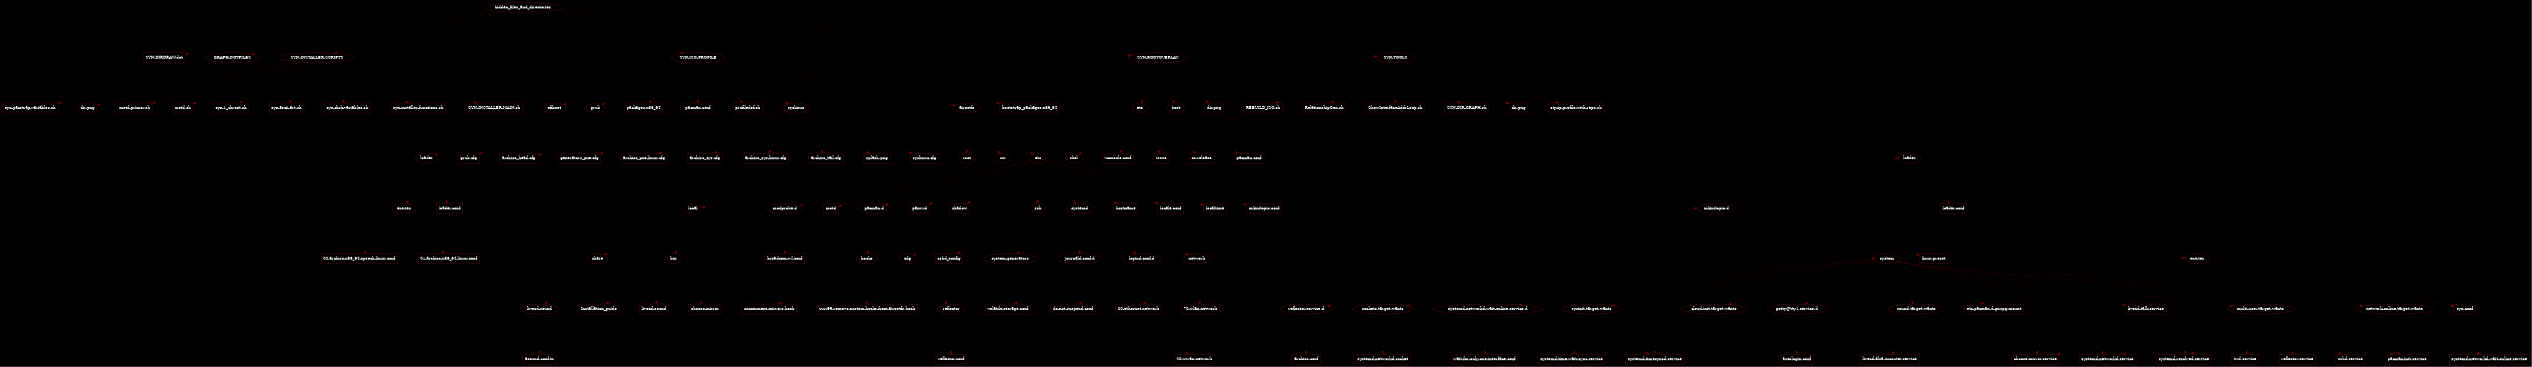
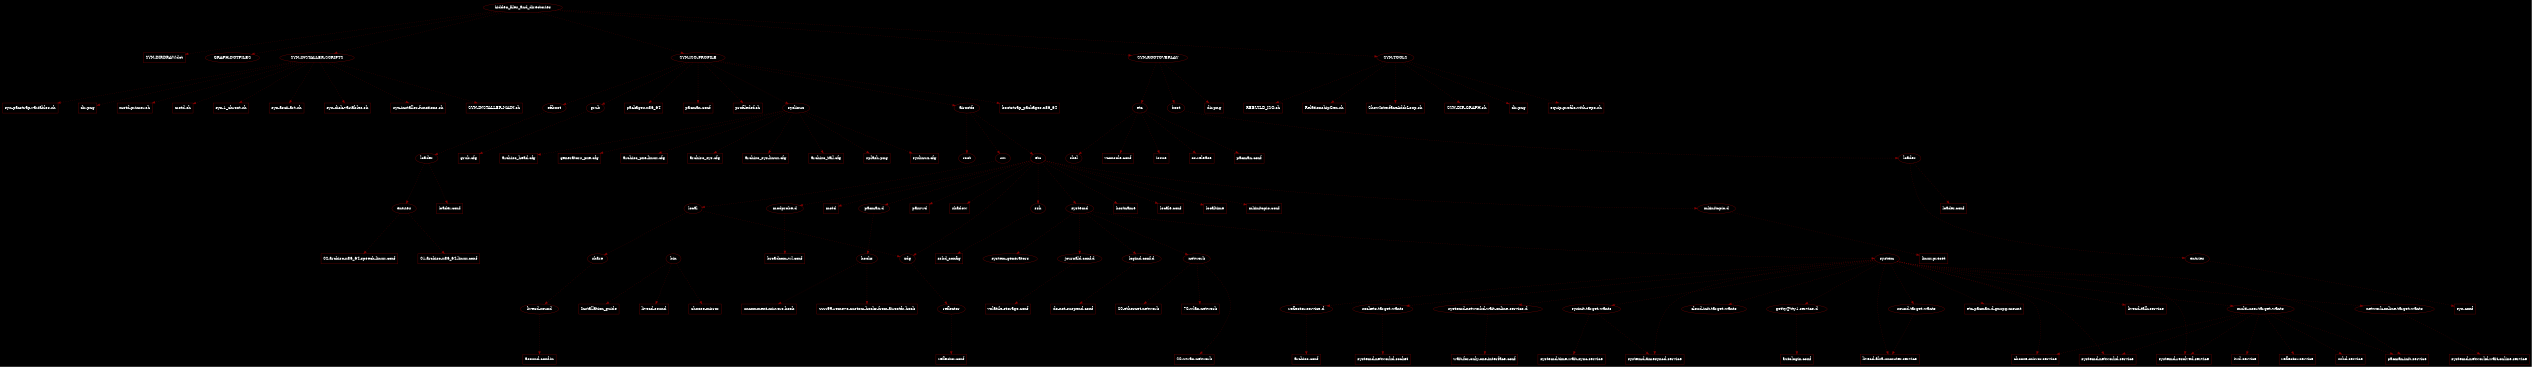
edge "local" -> "bin": now "local" -> "xdg"
edge "system" -> "syn.conf": now "system" -> "livecd-alsa-unmuter.service"
edge "20-ethernet.network" -> "20-wwan.network": now "network" -> "20-wwan.network"
